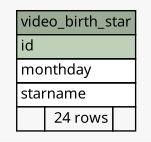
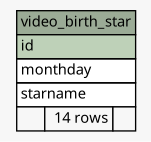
node "video_birth_star": text "24 rows" -> "14 rows"
